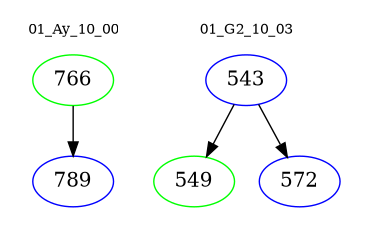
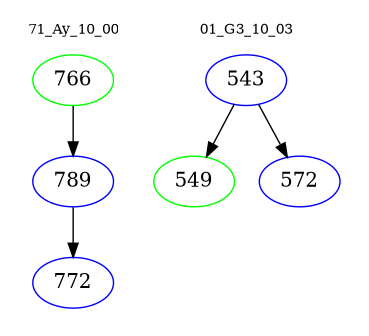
cluster "01_Ay_10_00": label "01_Ay_10_00" -> "71_Ay_10_00"
cluster "01_G2_10_03": label "01_G2_10_03" -> "01_G3_10_03"
node "772": added
